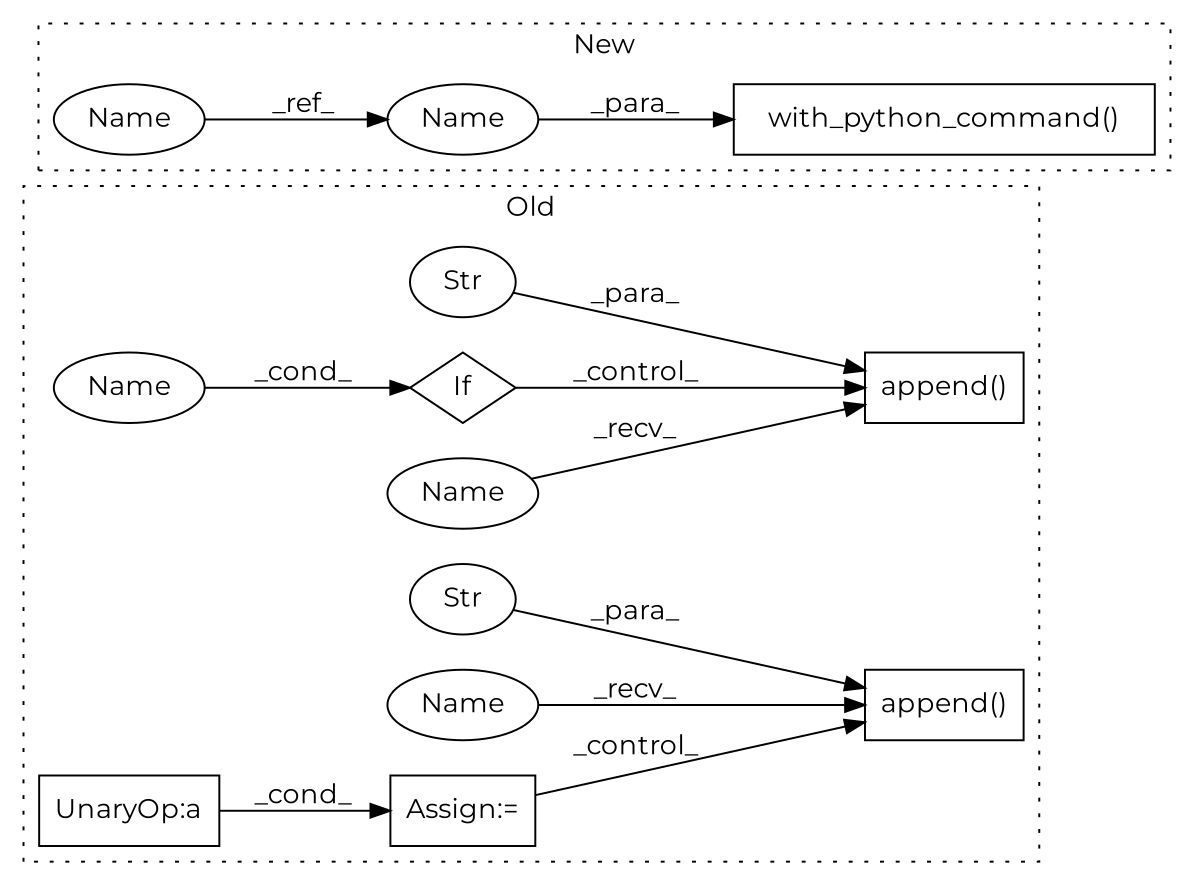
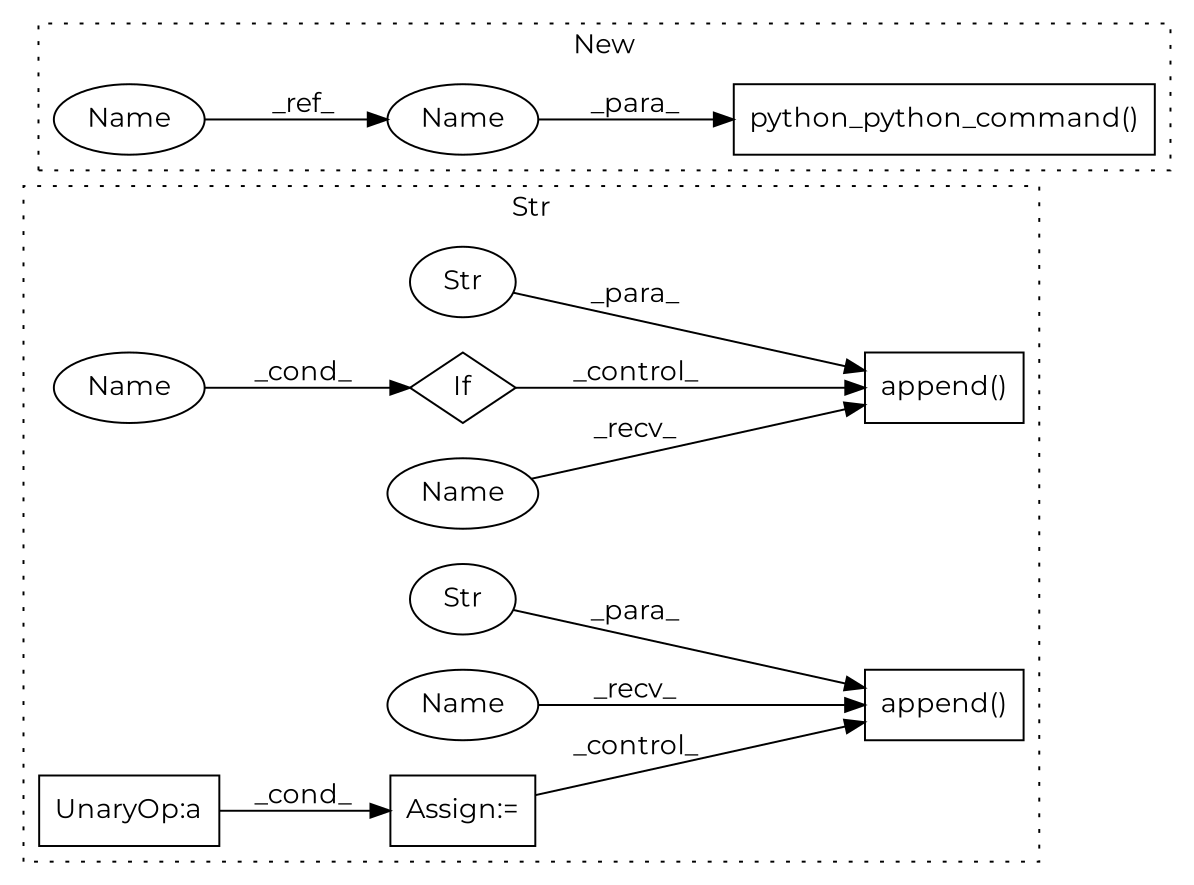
node "with_python_command()": label "with_python_command()" -> "python_python_command()"
cluster "Old": label "Old" -> "Str"
